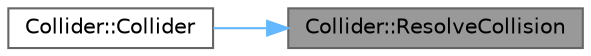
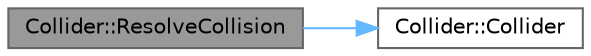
edge "Collider::Collider" -> "Collider::ResolveCollision": reversed
